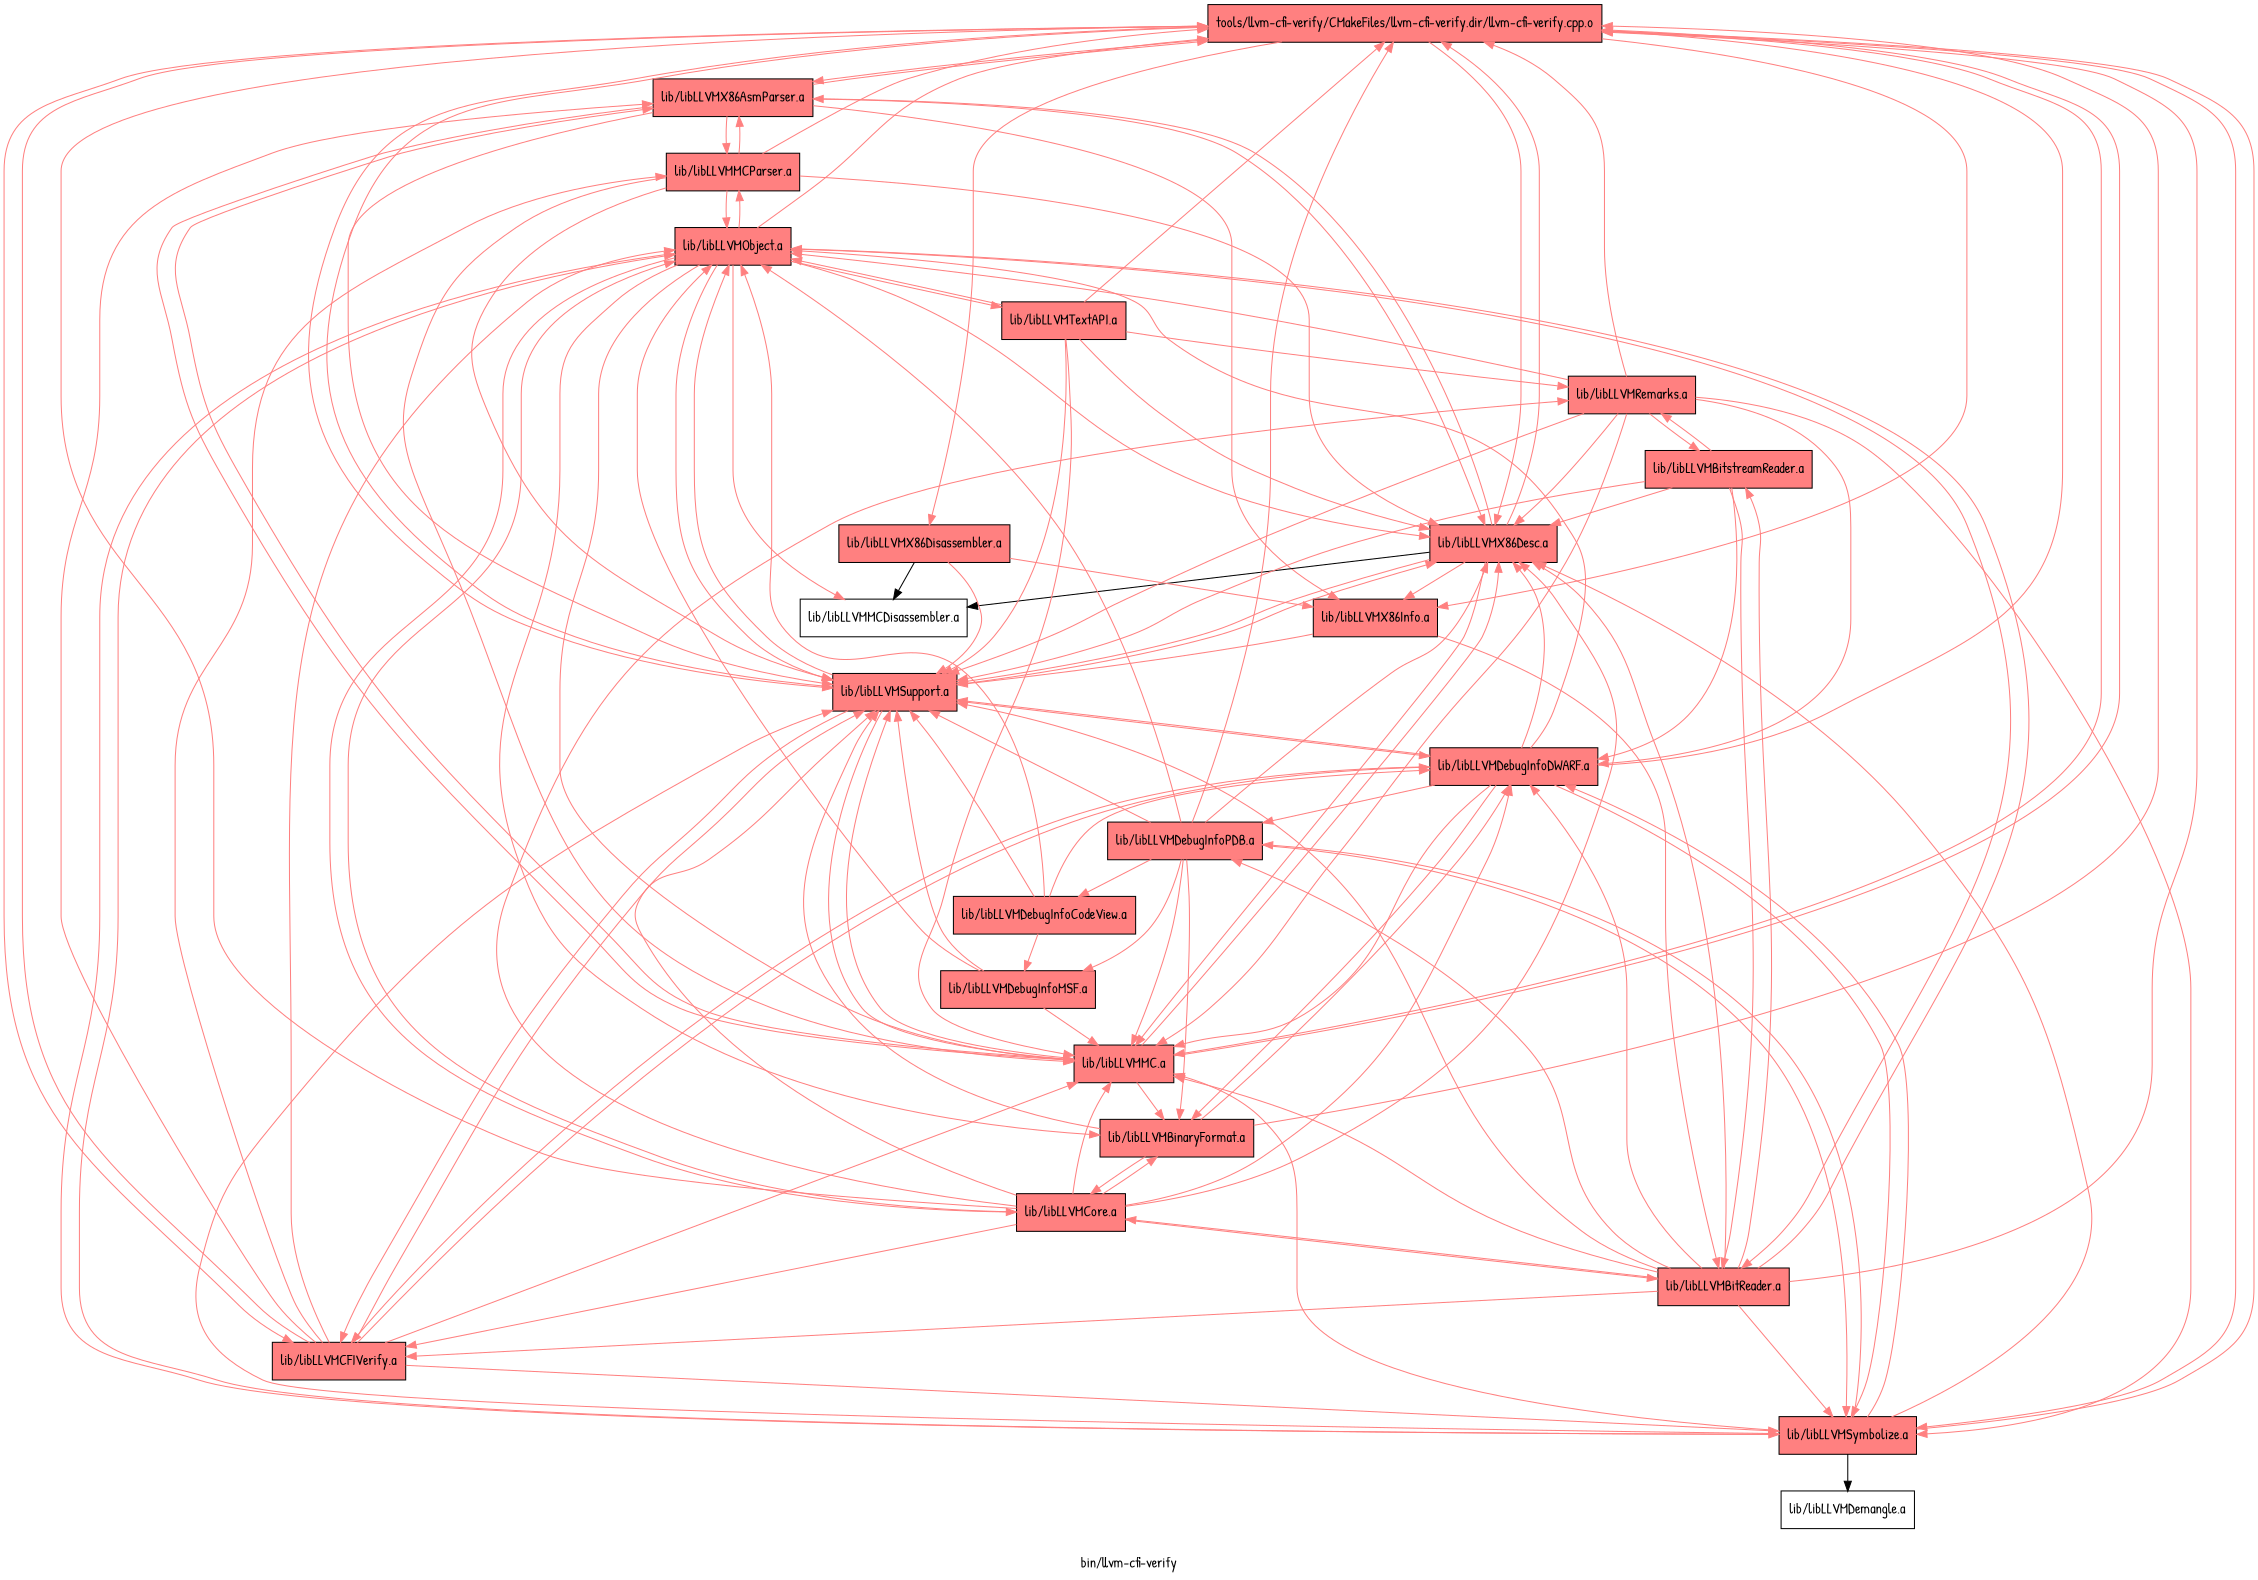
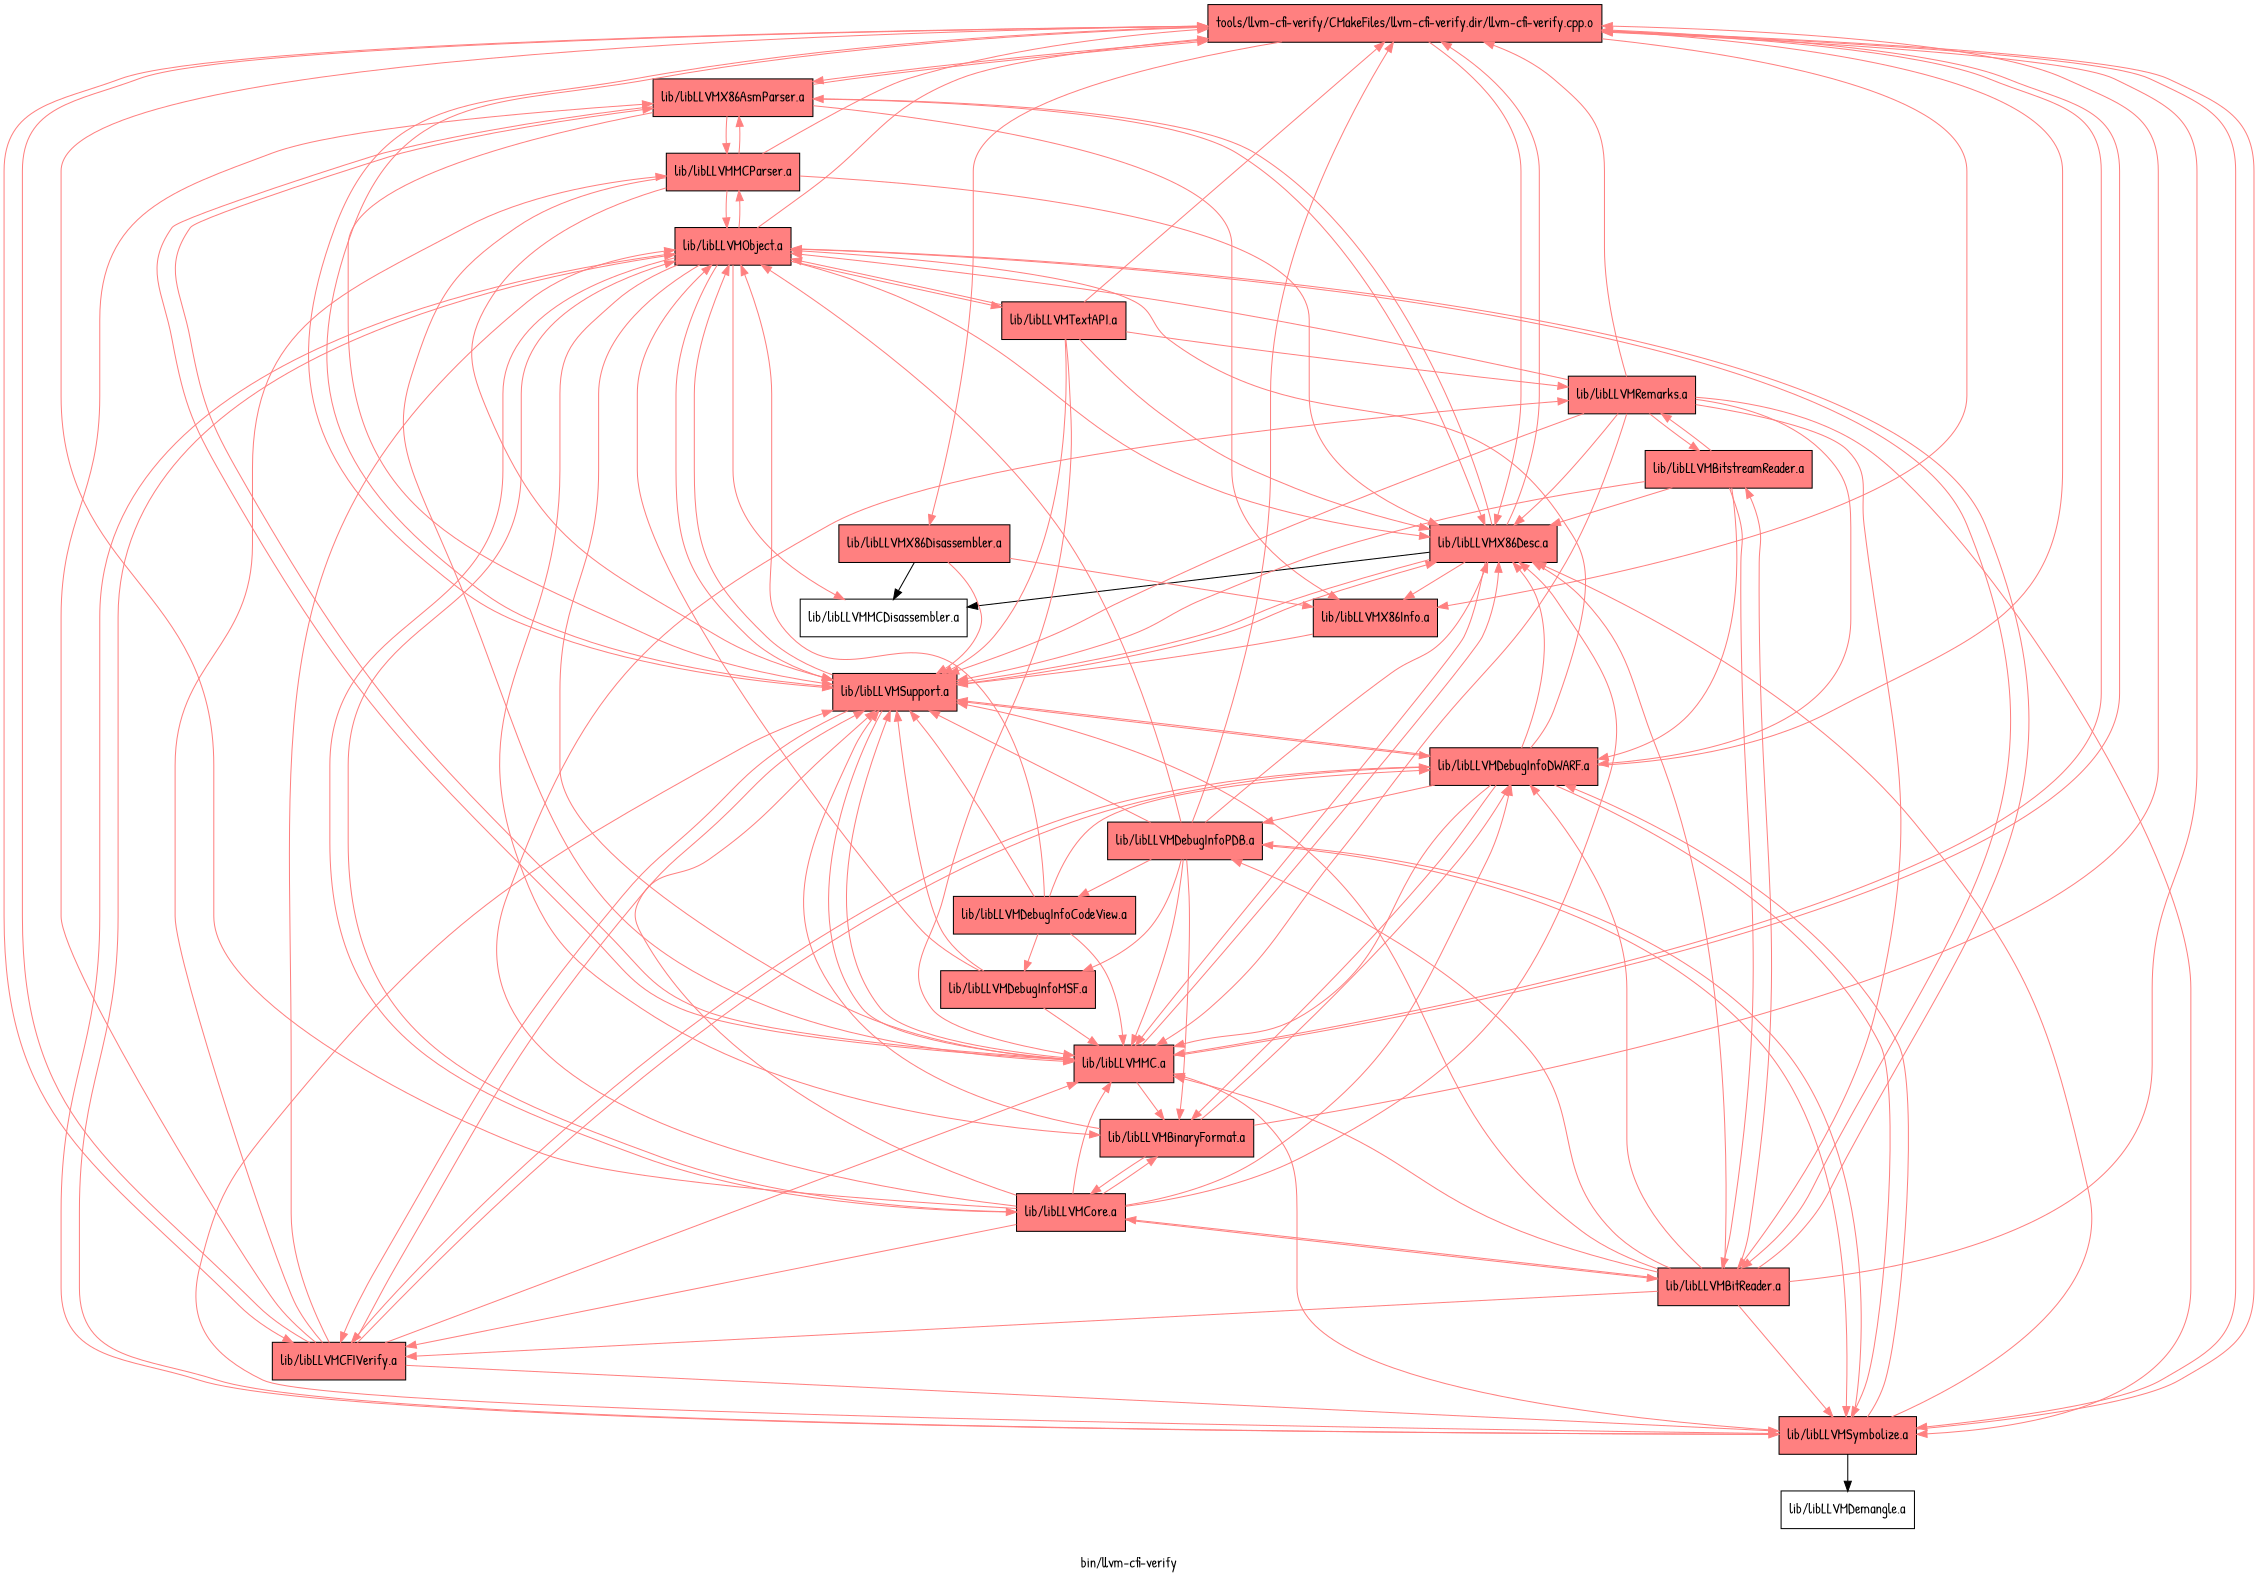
edge "lib/libLLVMX86Info.a" -> "lib/libLLVMBitReader.a": now "lib/libLLVMRemarks.a" -> "lib/libLLVMBitReader.a"
edge "lib/libLLVMDebugInfoCodeView.a" -> "lib/libLLVMMC.a": added
